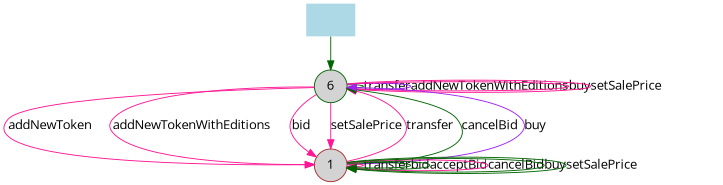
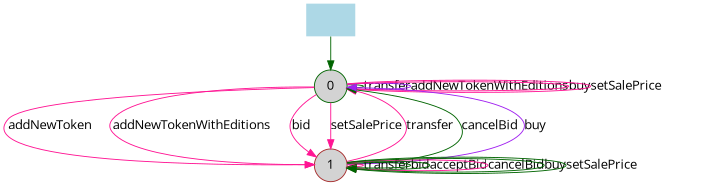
node "6": label "6" -> "0"
